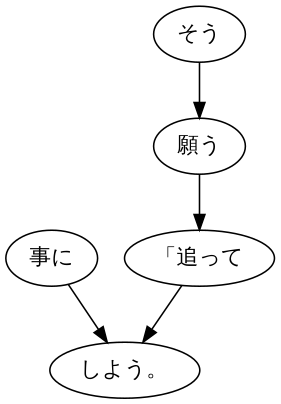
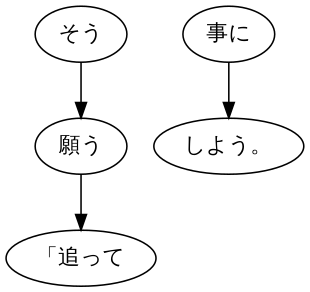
edge "「追って" -> "しよう。": removed
